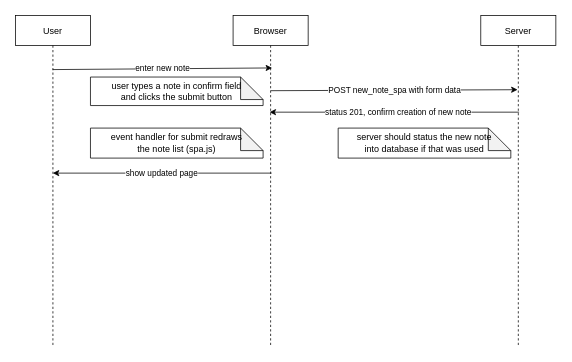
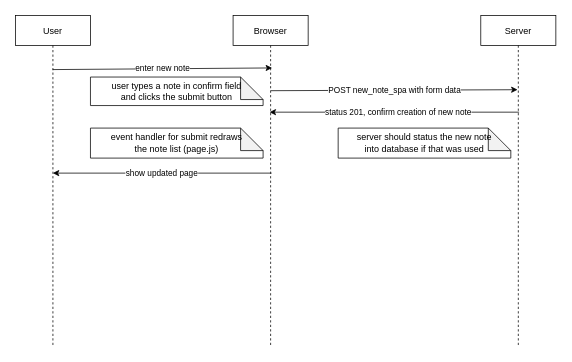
node "event handler for submit redraws the note list (spa.js)": label "event handler for submit redraws the note list (spa.js)" -> "event handler for submit redraws the note list (page.js)"
